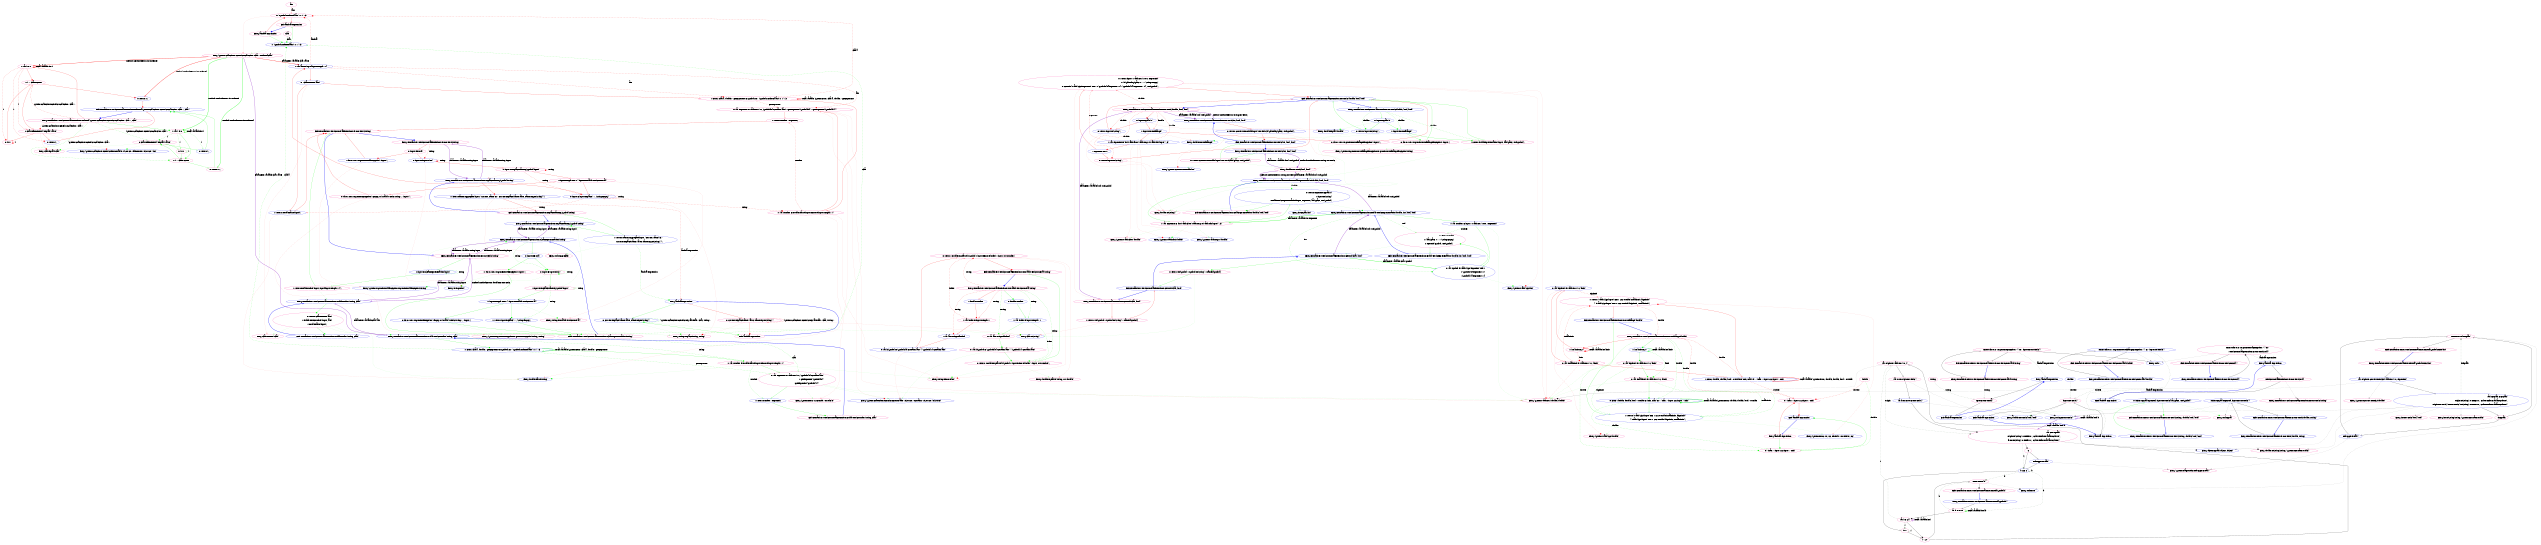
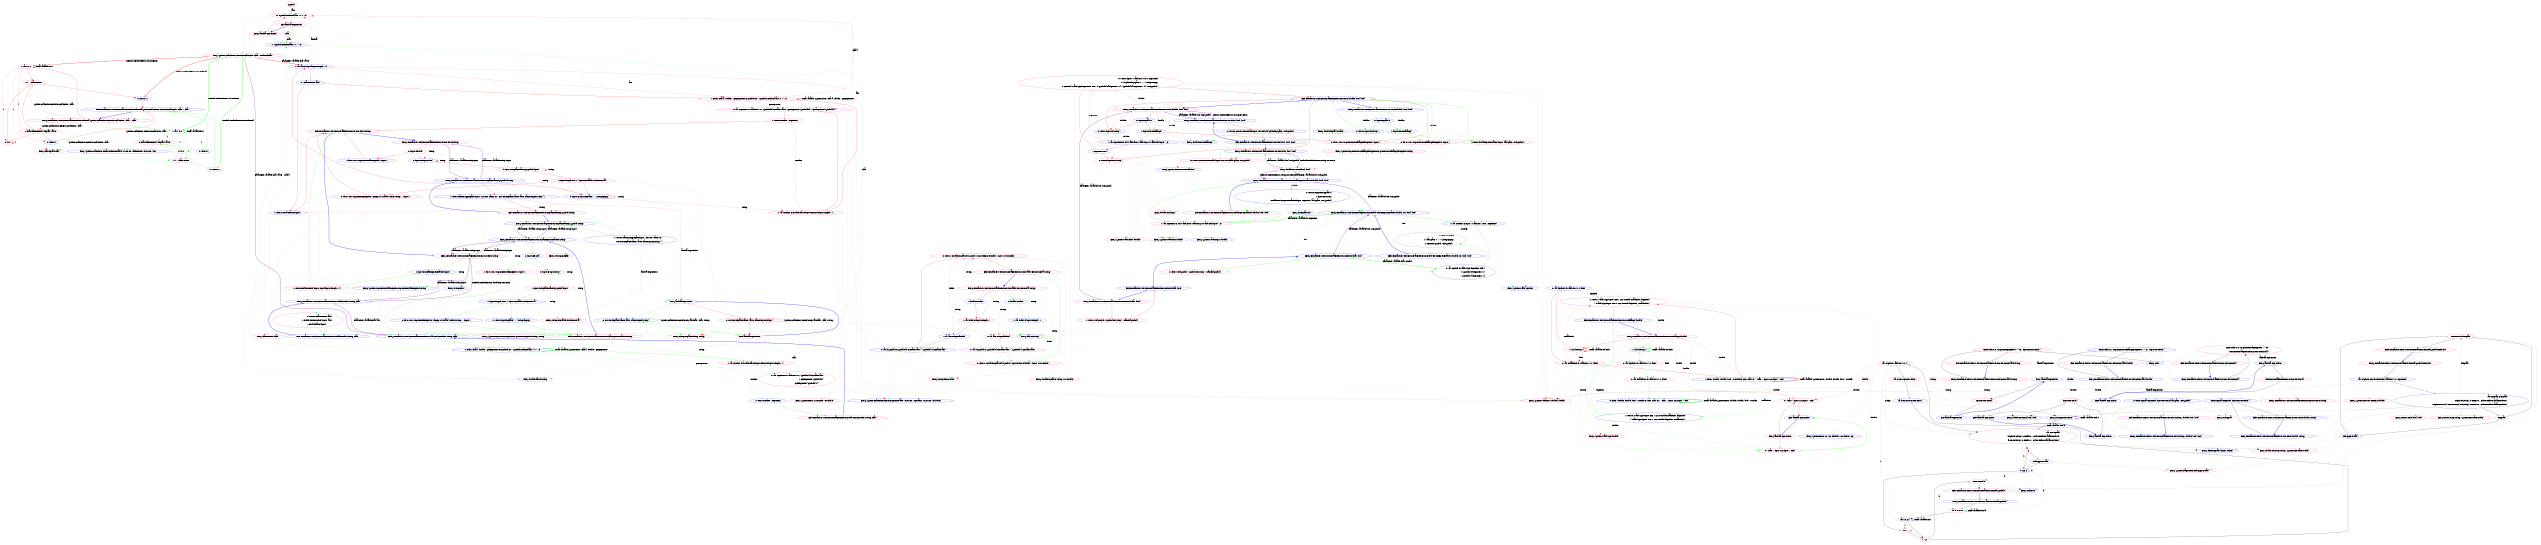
node "last": label "last" -> "symbol"
